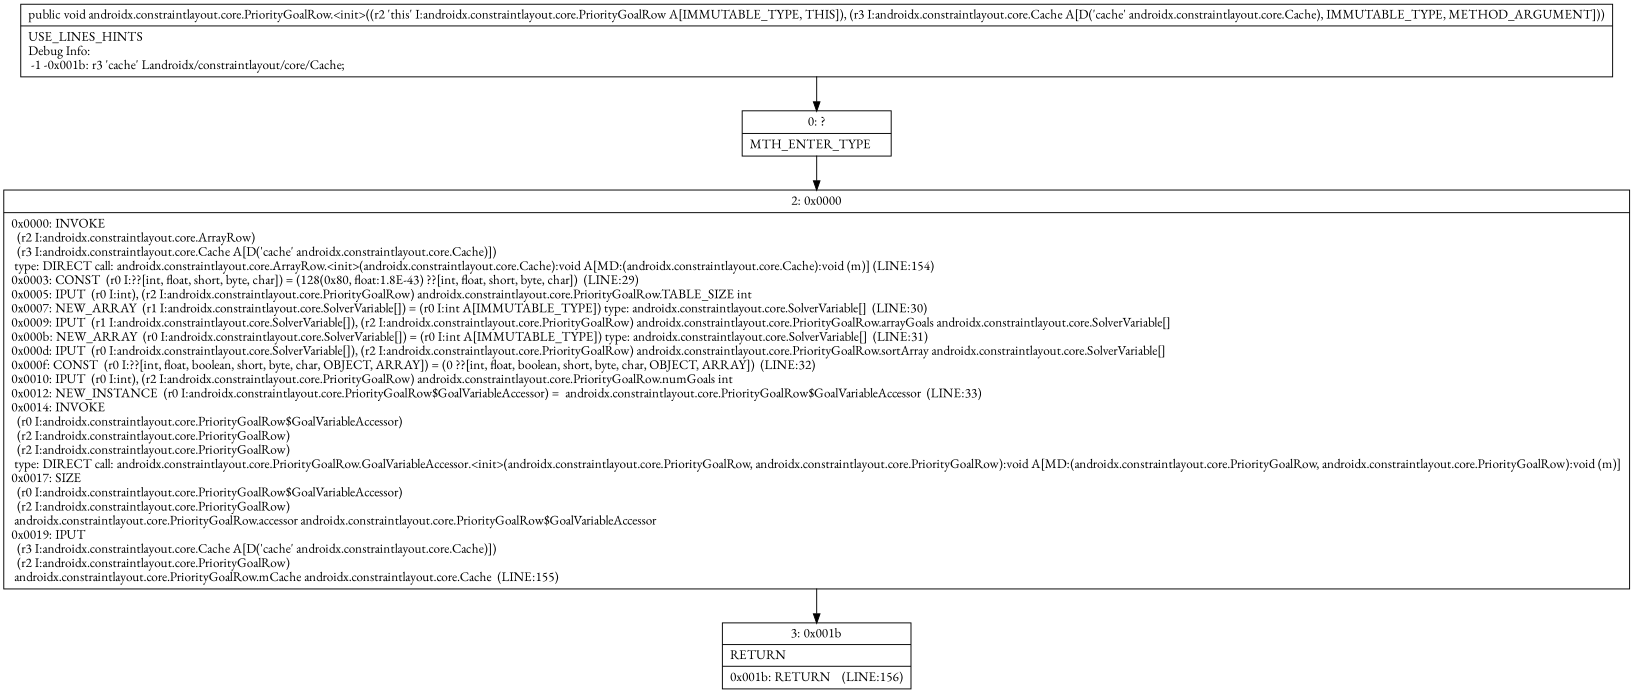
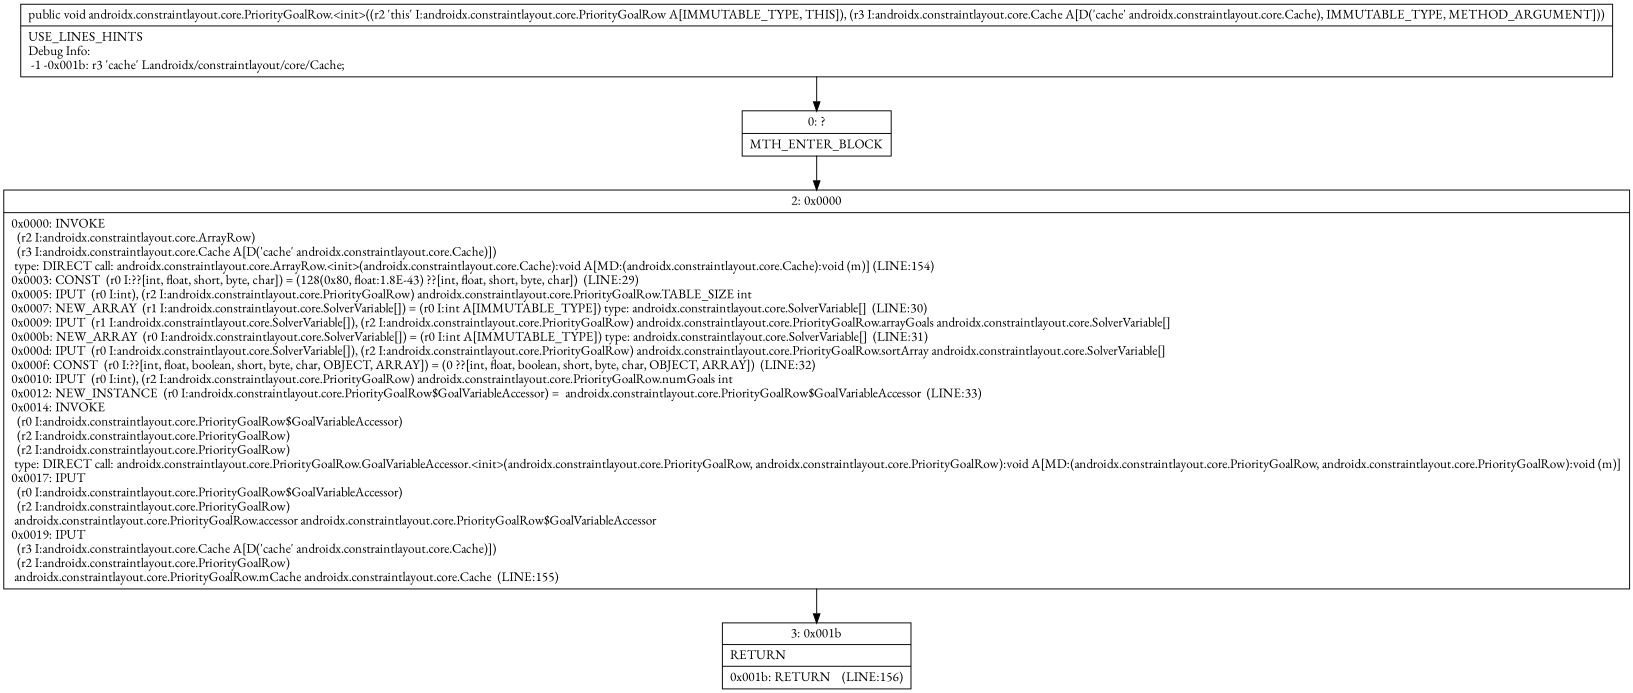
node "0: ?": text "MTH_ENTER_TYPE" -> "MTH_ENTER_BLOCK"
node "2: 0x0000": text "0x0017: SIZE" -> "0x0017: IPUT"
